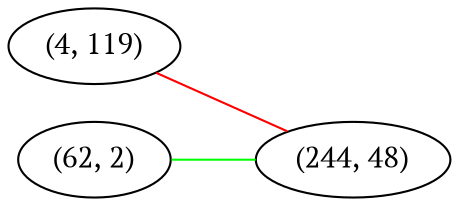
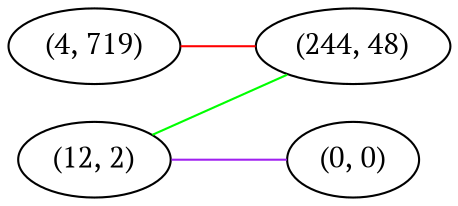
node "(4, 119)": label "(4, 119)" -> "(4, 719)"
node "(62, 2)": label "(62, 2)" -> "(12, 2)"
node "(0, 0)": added
